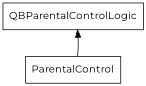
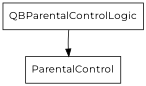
edge "ParentalControl" -> "QBParentalControlLogic": reversed
